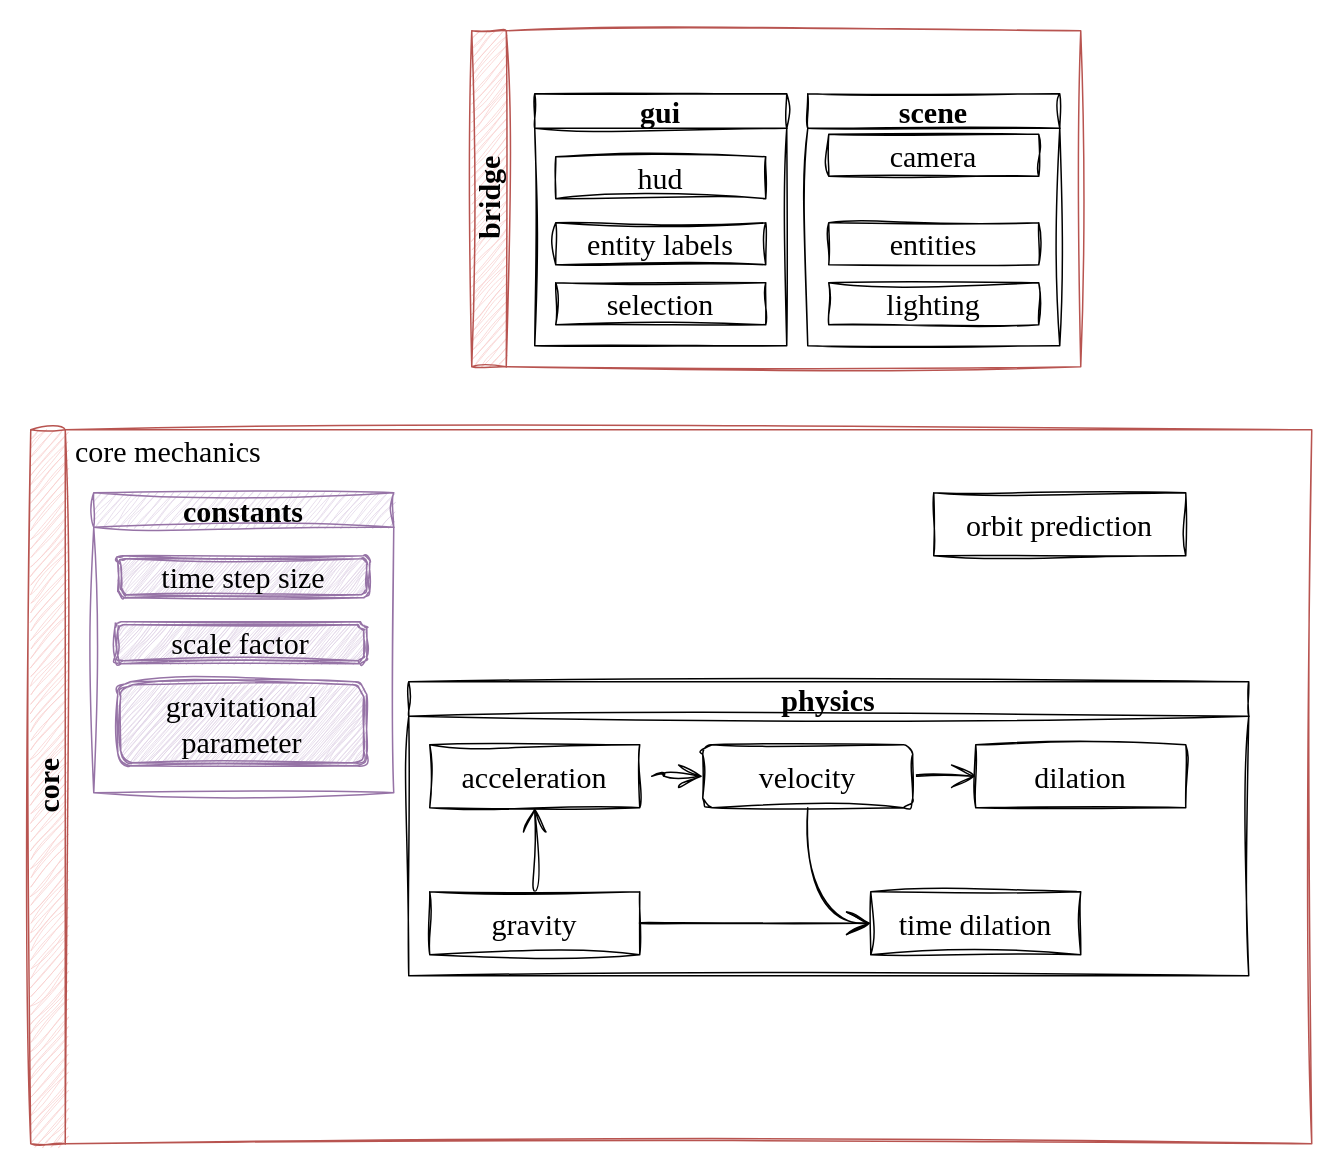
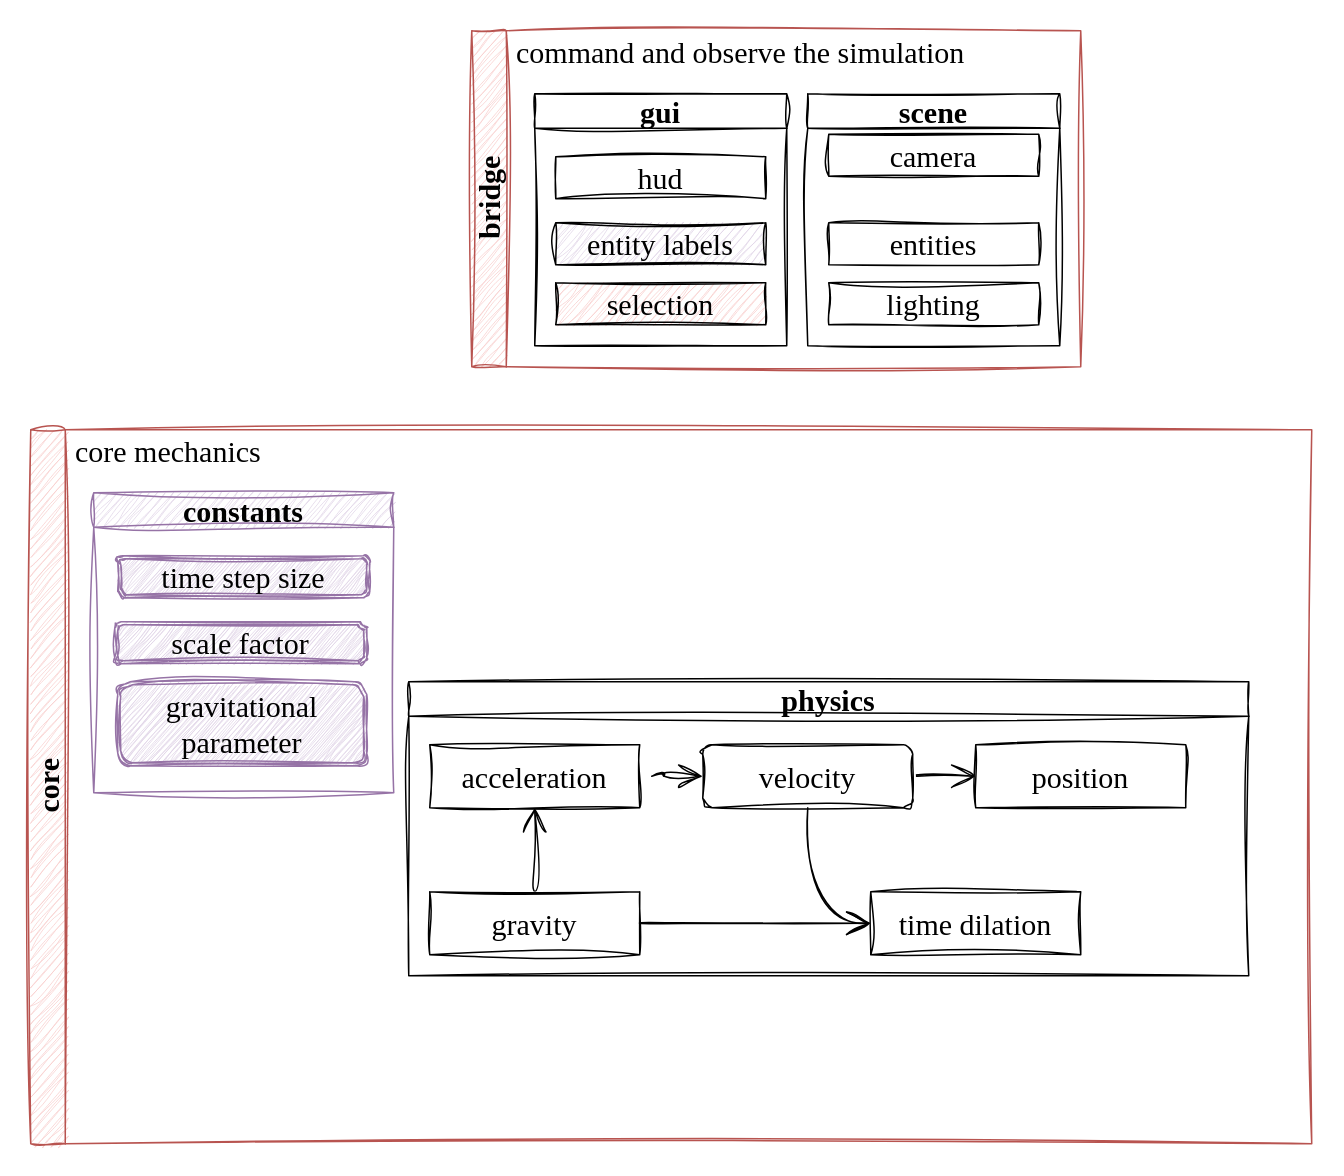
node "command and observe the simulation": added
node "entity labels": fillcolor #ffffff -> #e1d5e7
node "selection": fillcolor #ffffff -> #f8cecc
node "orbit prediction": removed
node "dilation": label "dilation" -> "position"
